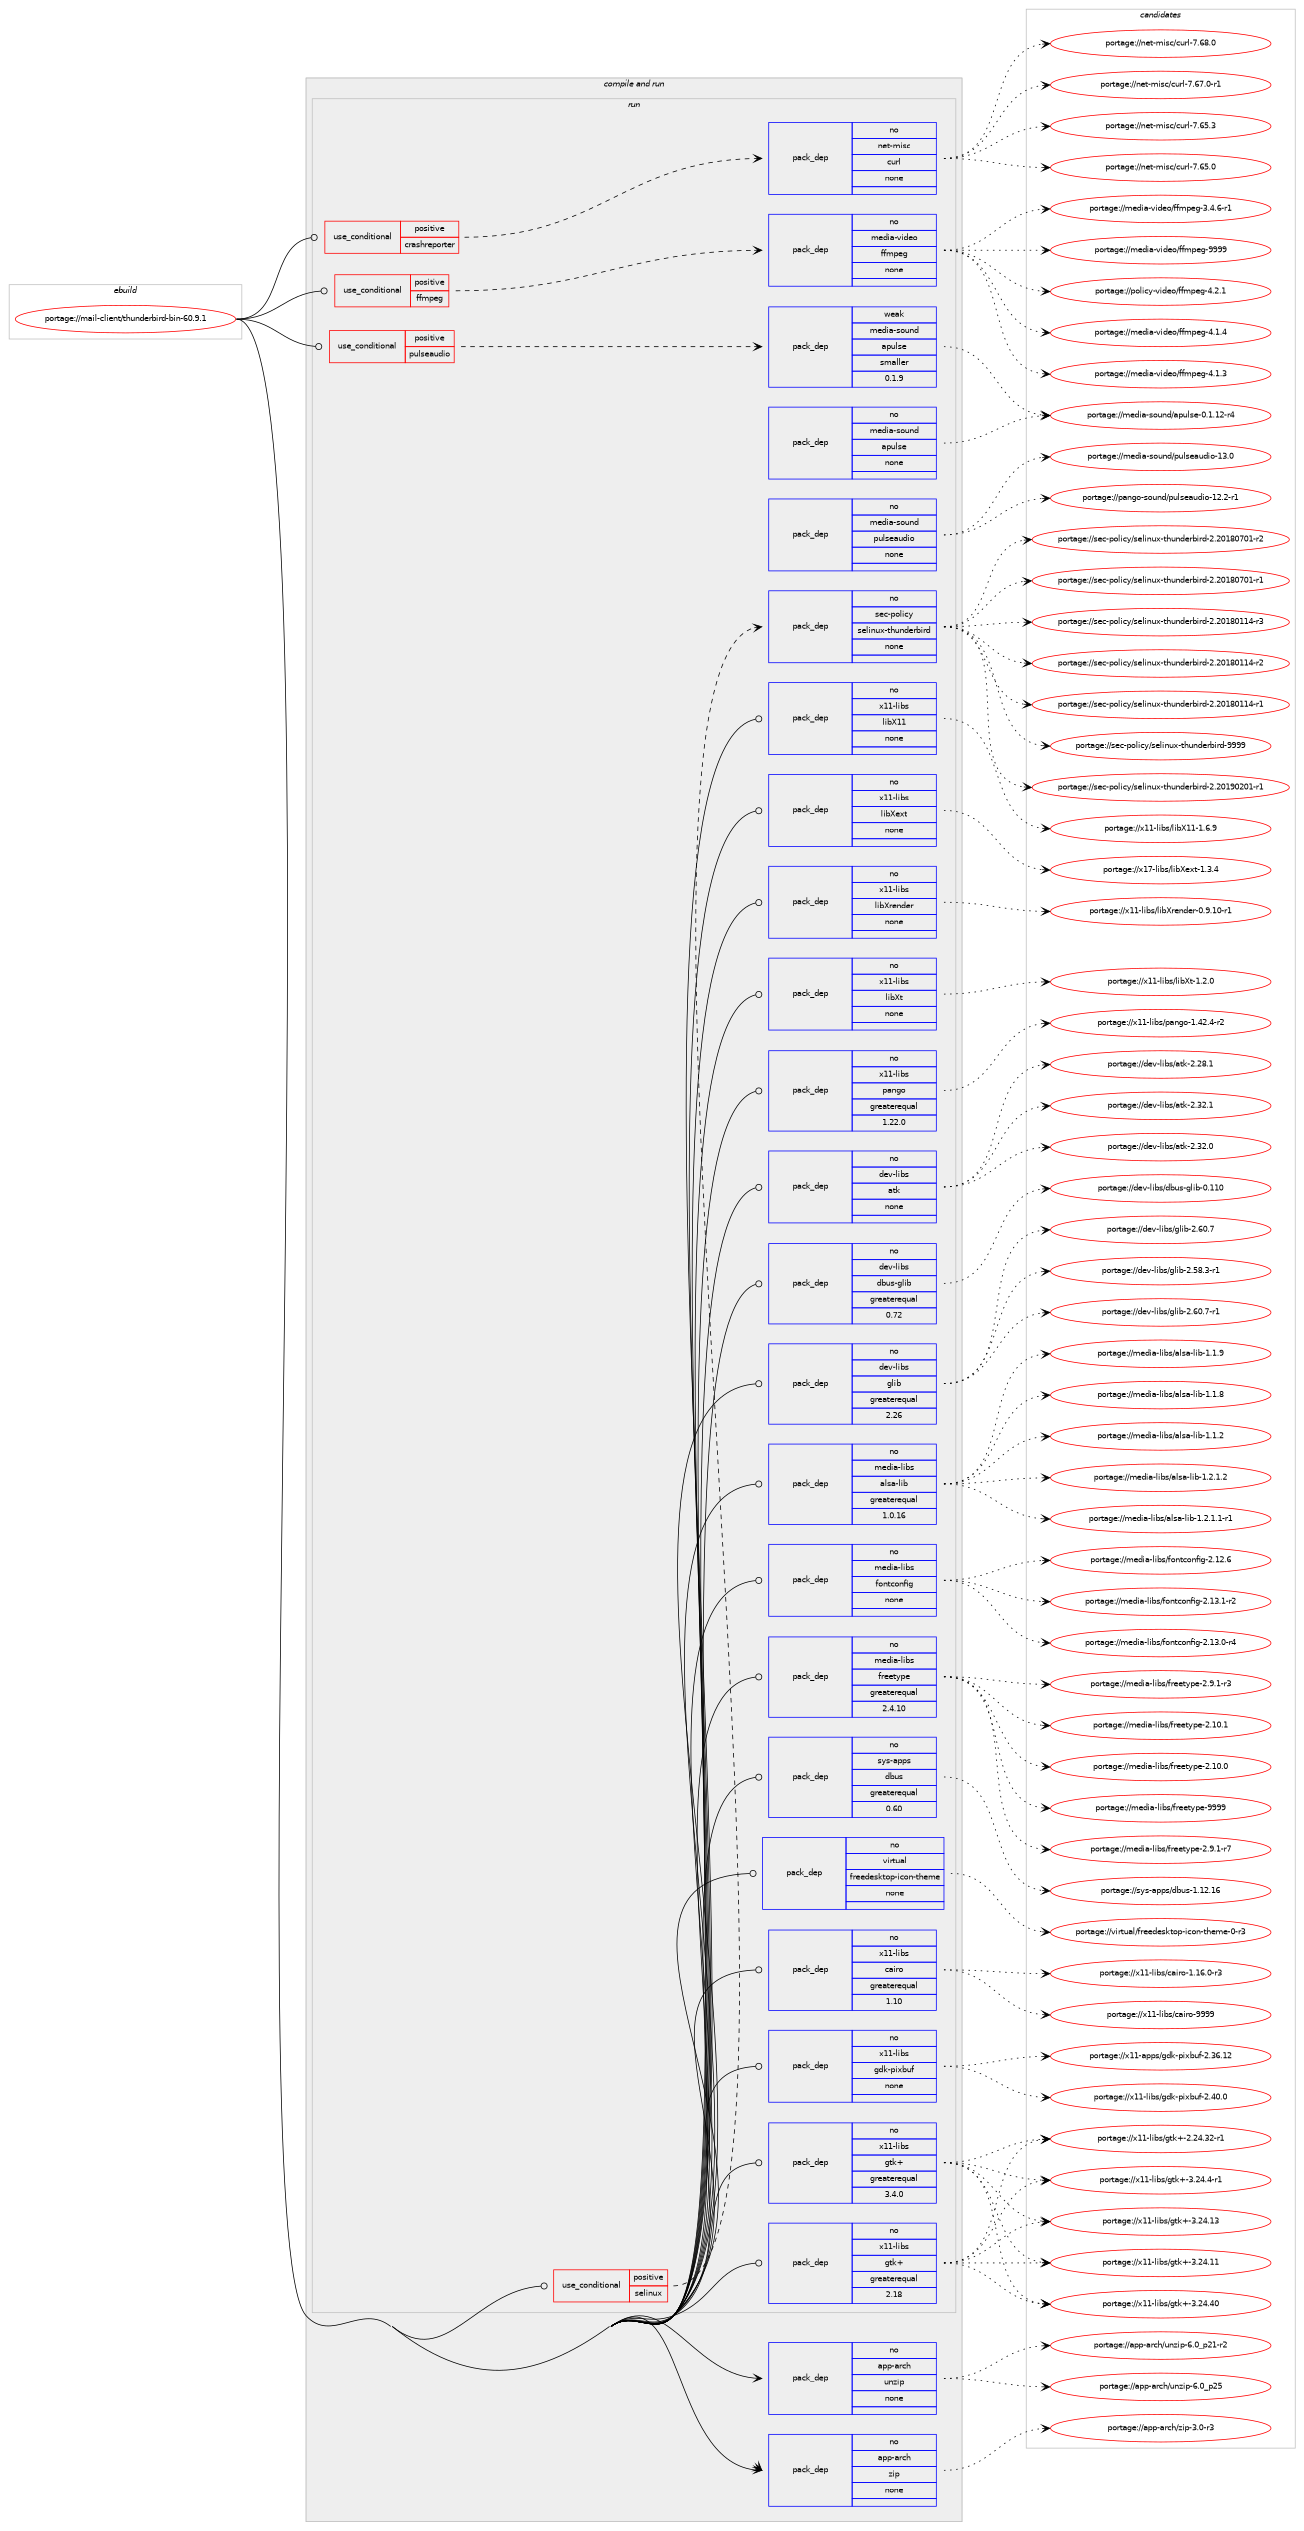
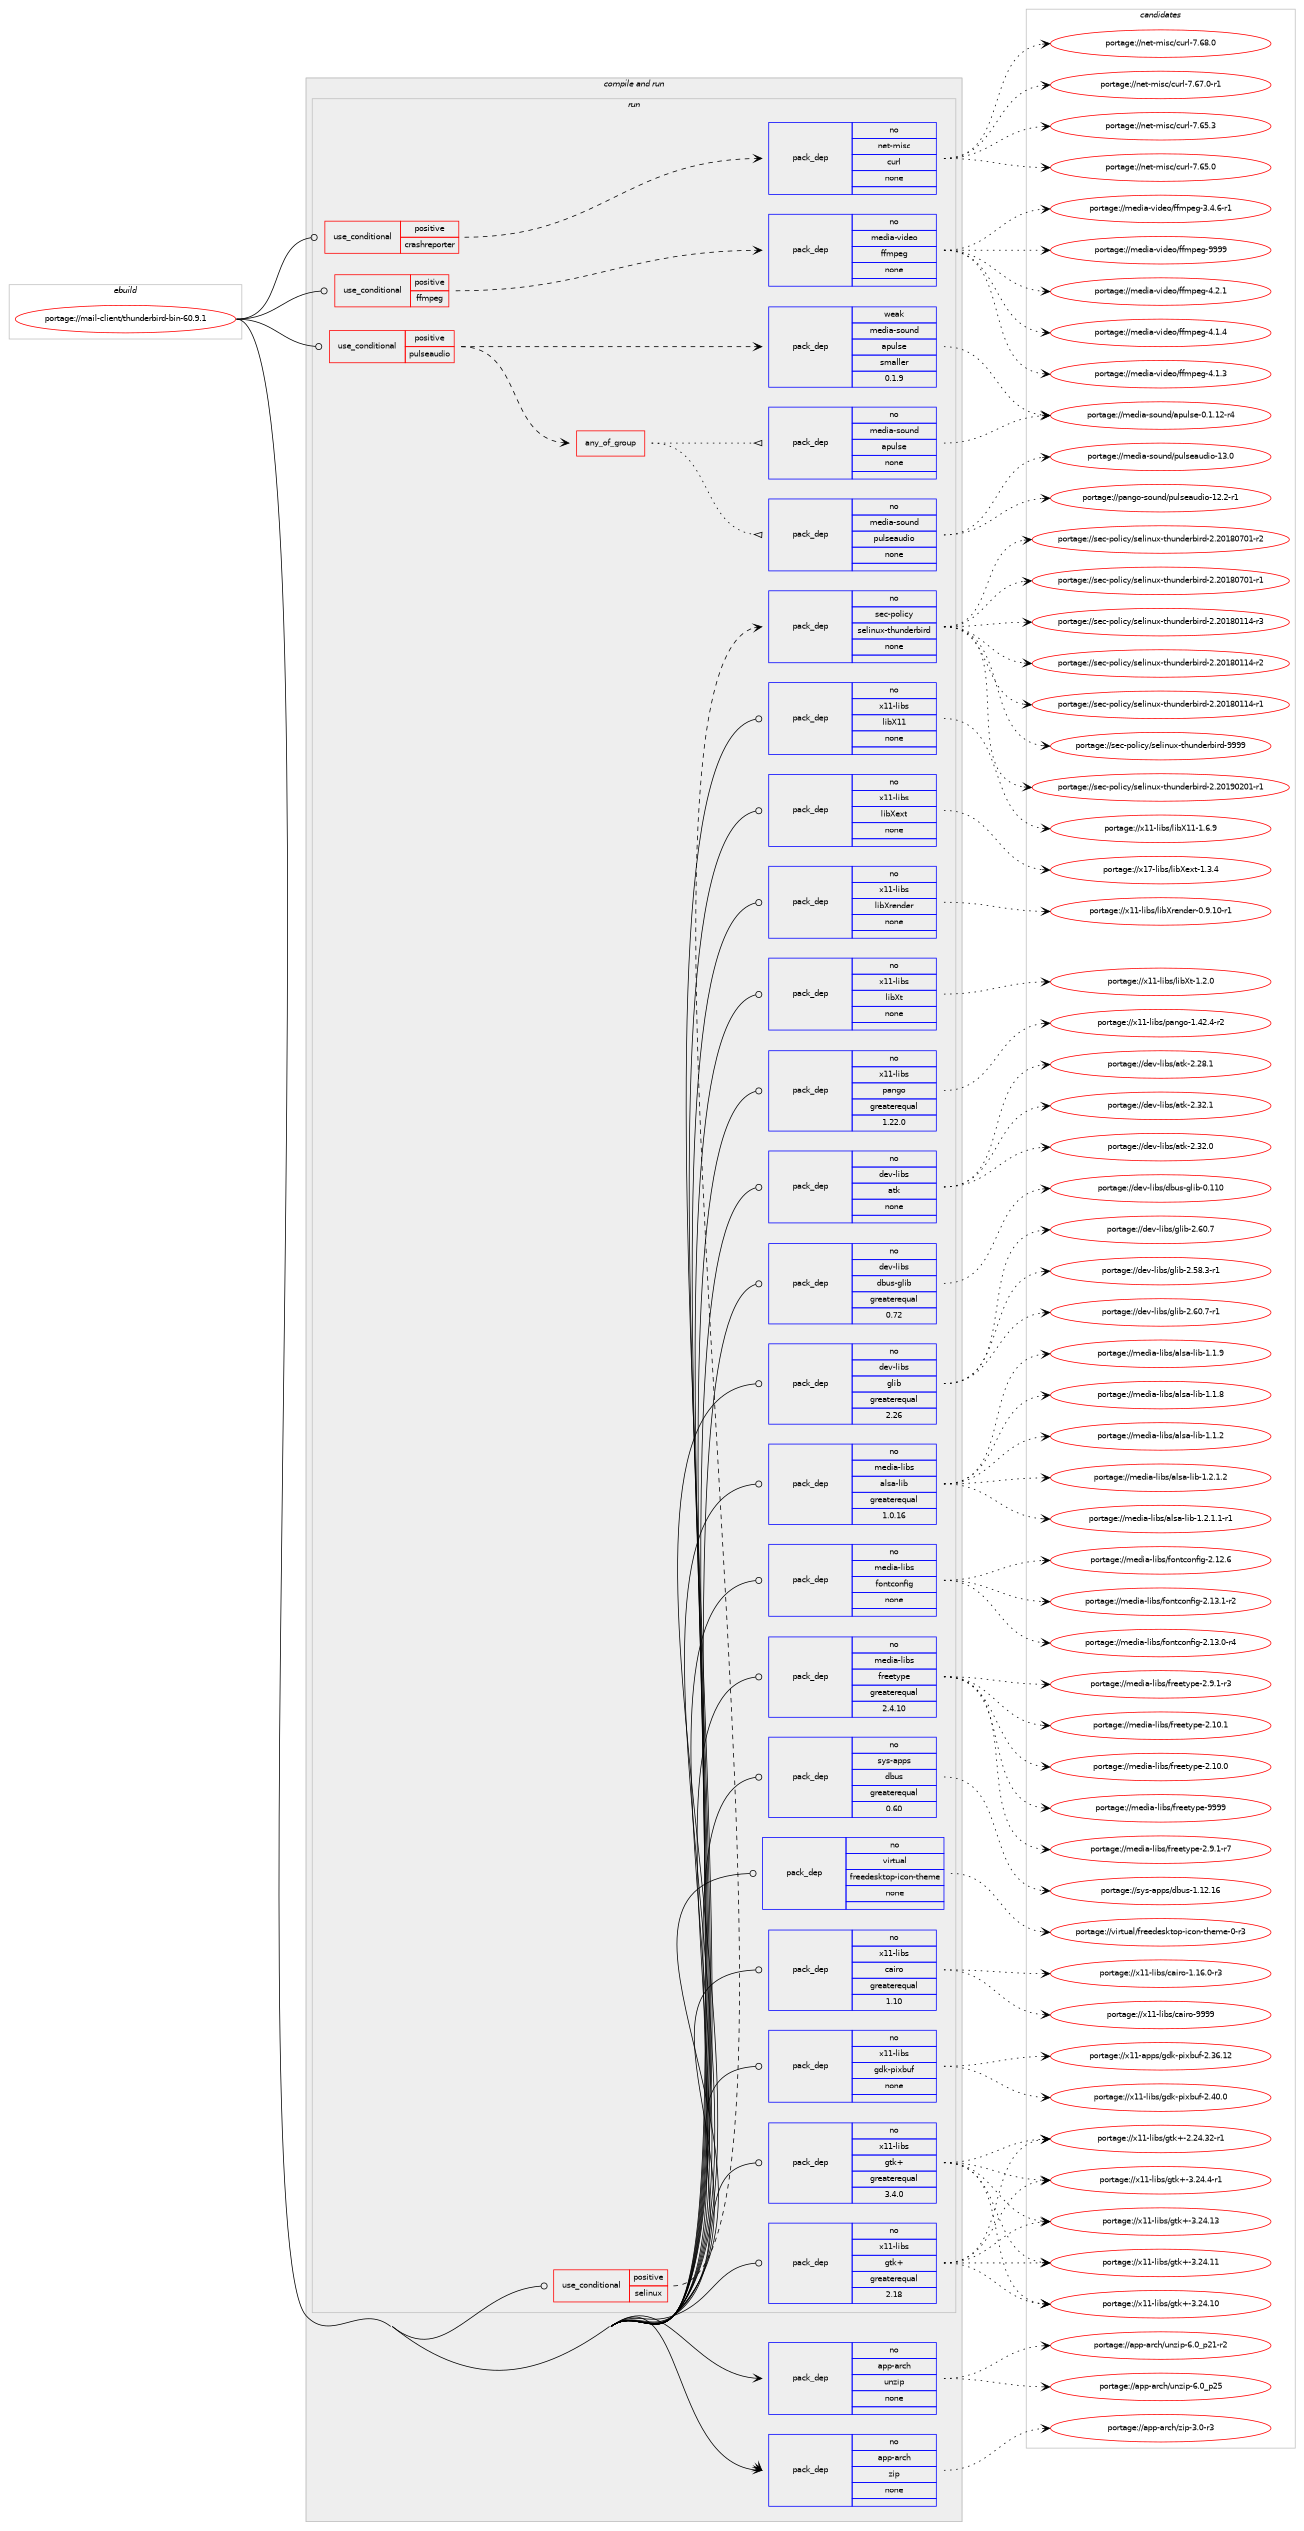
node "portage://policy-video/ffmpeg-4.2.1": label "portage://policy-video/ffmpeg-4.2.1" -> "portage://media-video/ffmpeg-4.2.1"
node "any_of_group": added
node "portage://x11-libs/gtk+-3.24.40": label "portage://x11-libs/gtk+-3.24.40" -> "portage://x11-libs/gtk+-3.24.10"
